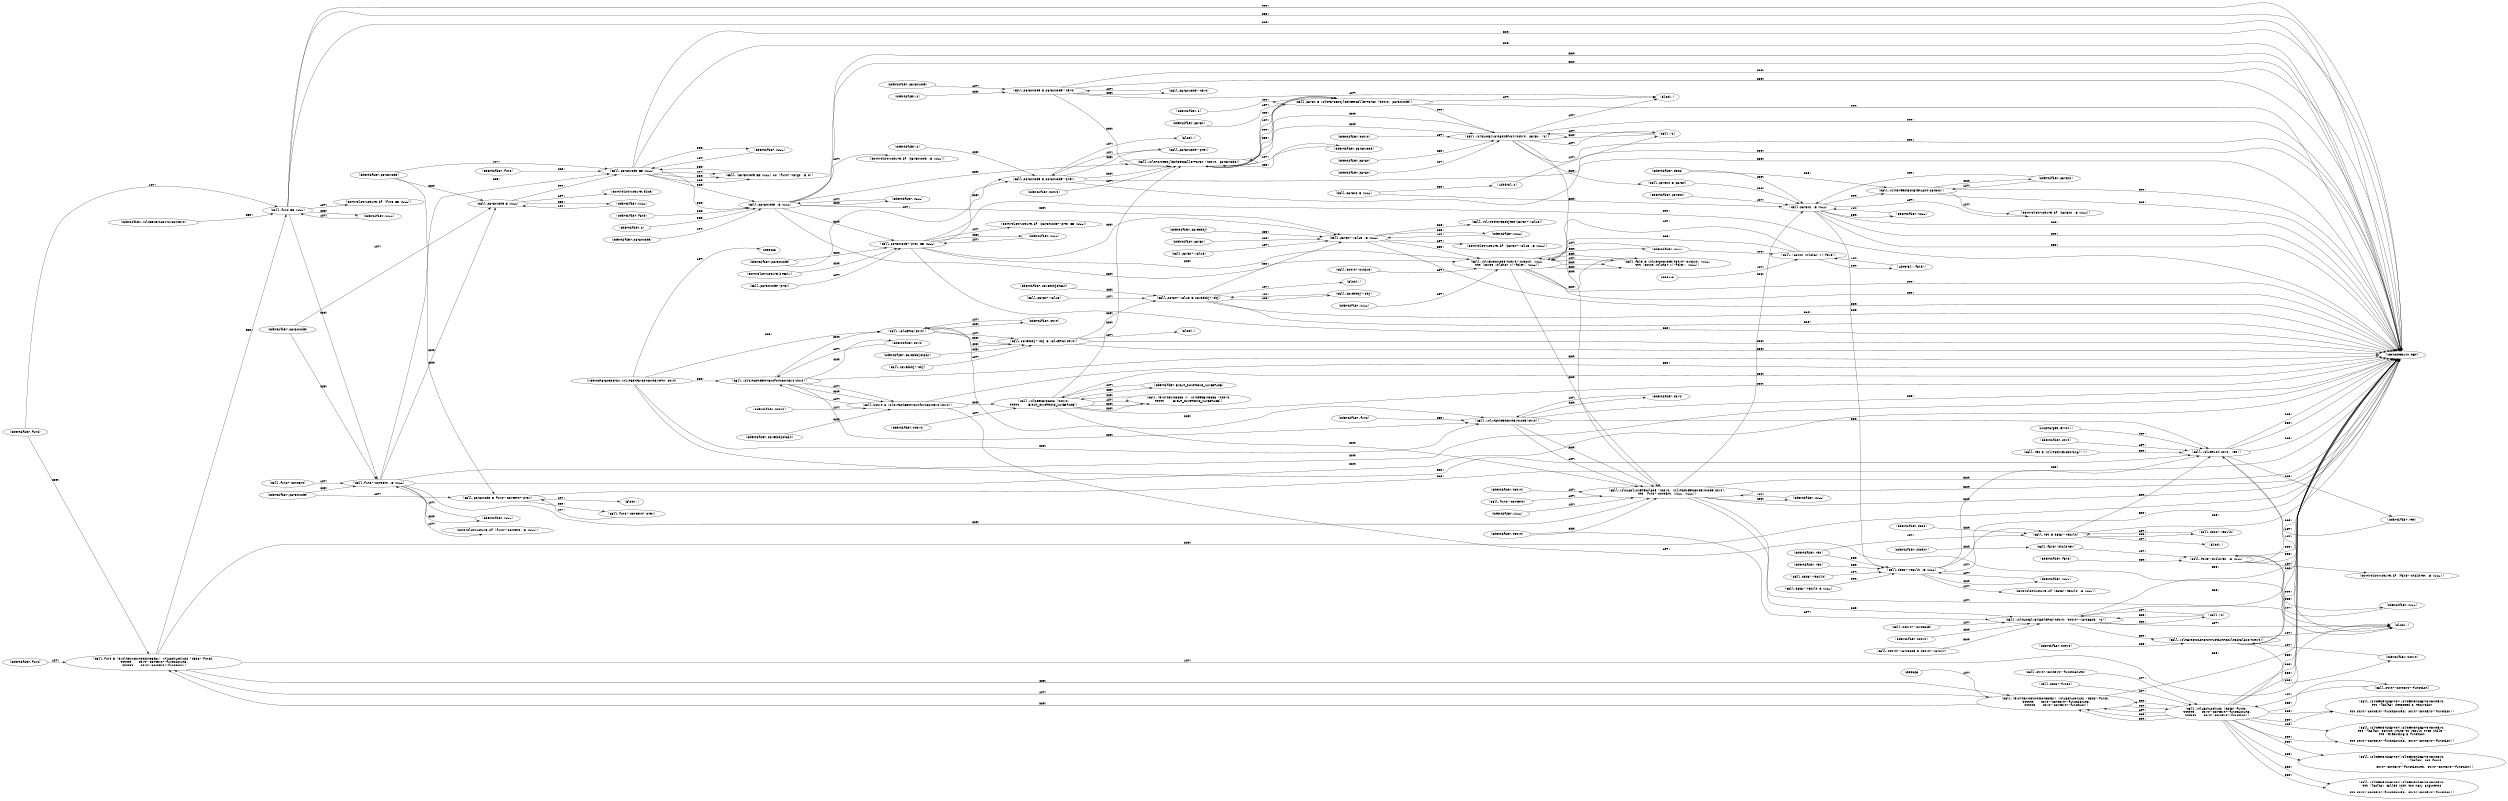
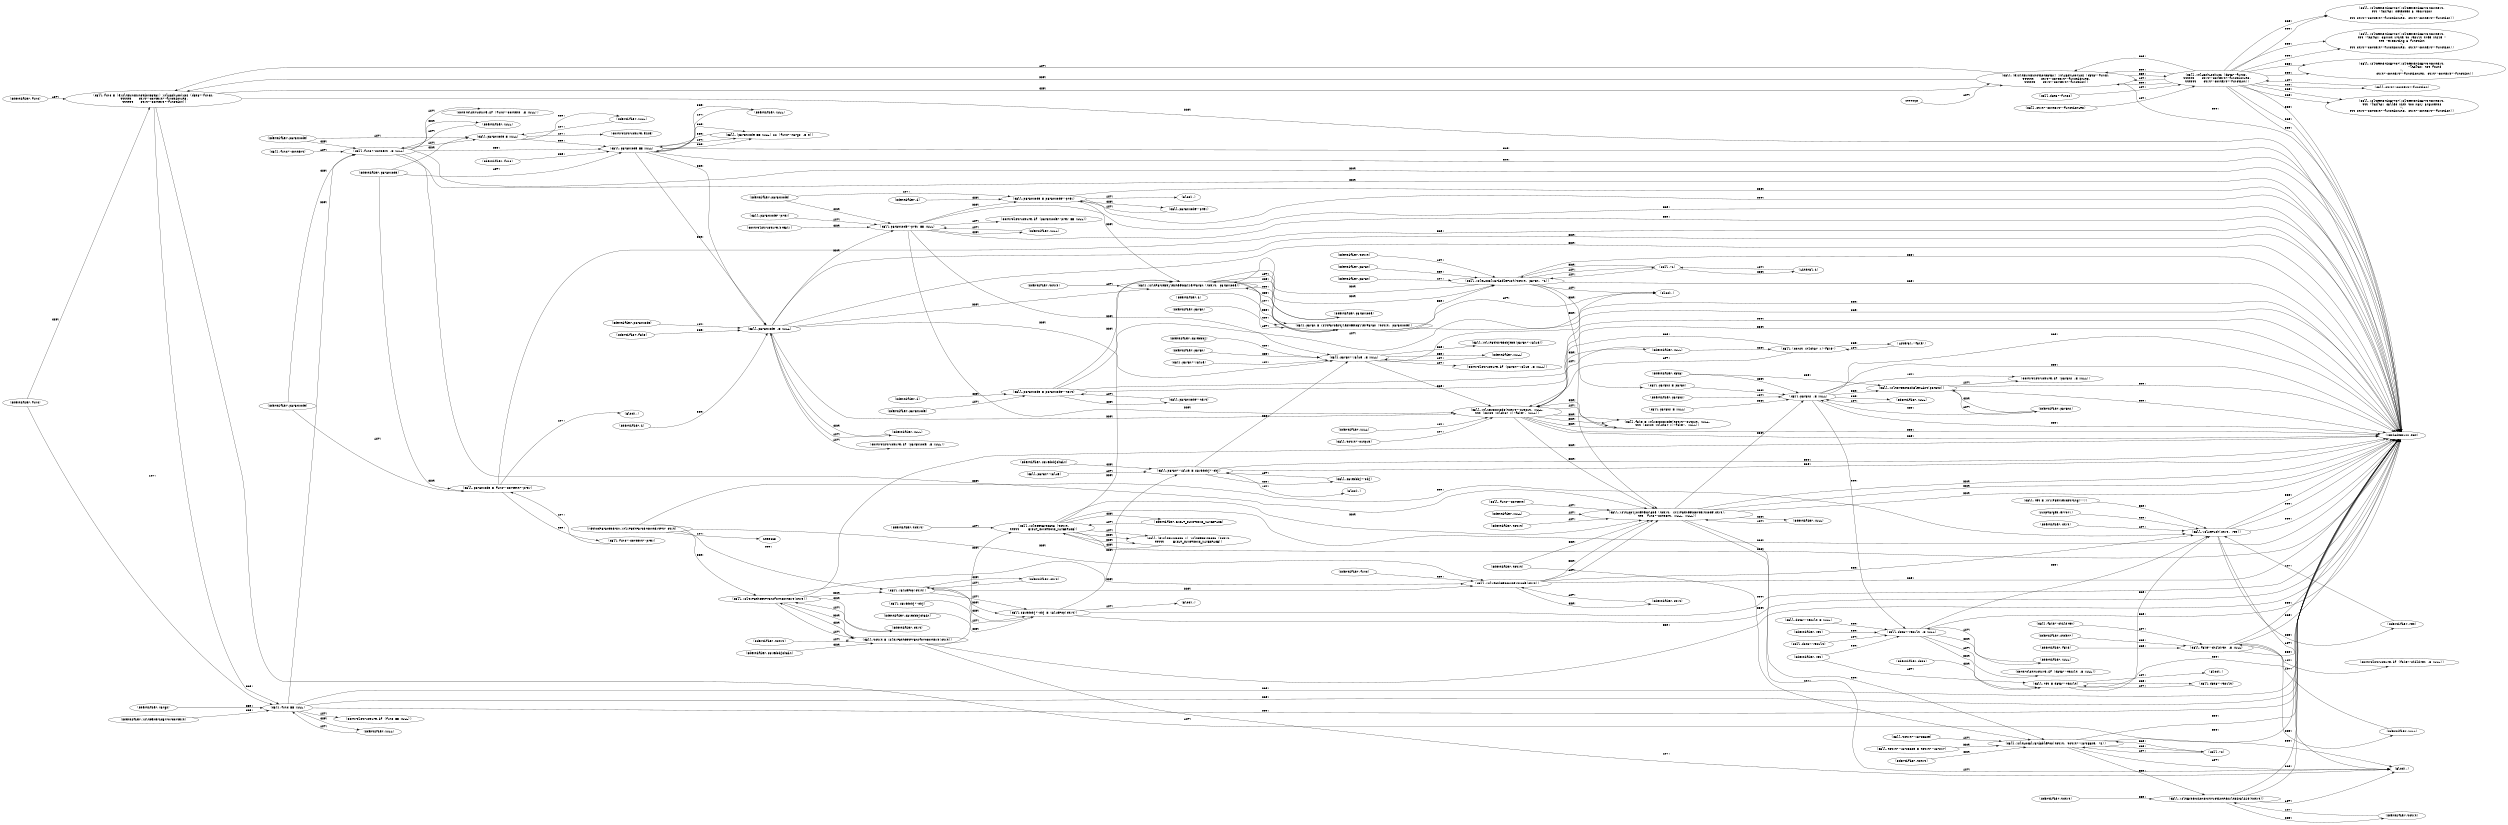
edge "(Call,params = NULL)" -> "(Literal,1)": now "(Call,-1)" -> "(Literal,1)"
node "1000445": removed
edge "(Call,func->content != NULL)" -> "(Call,paramNode = NULL)": label "DDG: " -> "AST: "
edge "(Call,tctxt = xsltXPathGetTransformContext(ctxt))" -> "(Call,xsltXPathGetTransformContext(ctxt))": label "AST: " -> "CFG: "
edge "(Identifier,stderr)" -> "(Call,fake->children)": now "(Identifier,stderr)" -> "(Call,fake->children != NULL)"
edge "(Call,data->result != NULL)" -> "(Call,ret = data->result)": label "AST: " -> "DDG: "
node "(Identifier,nargs)": added
